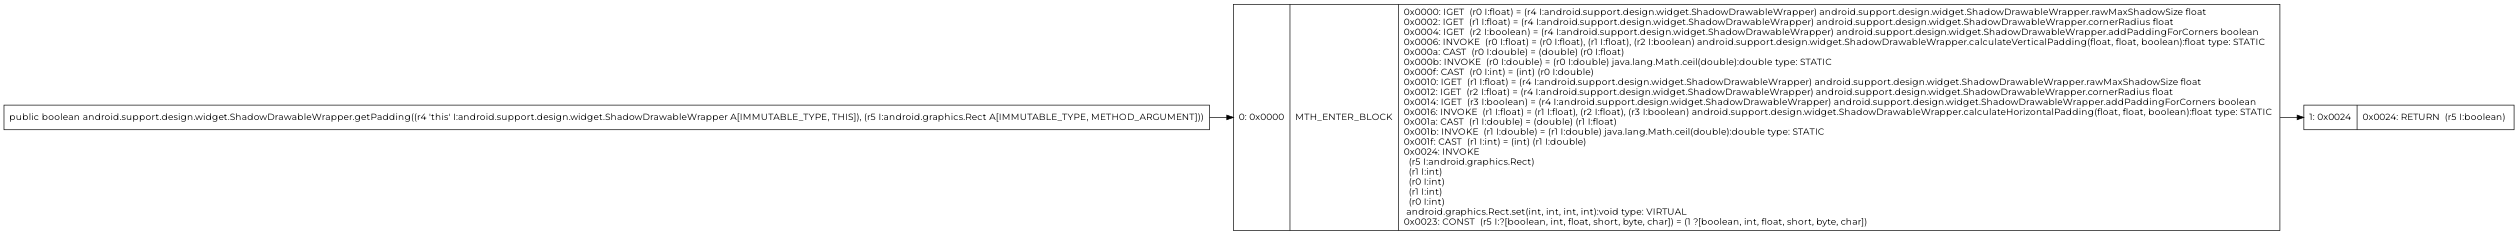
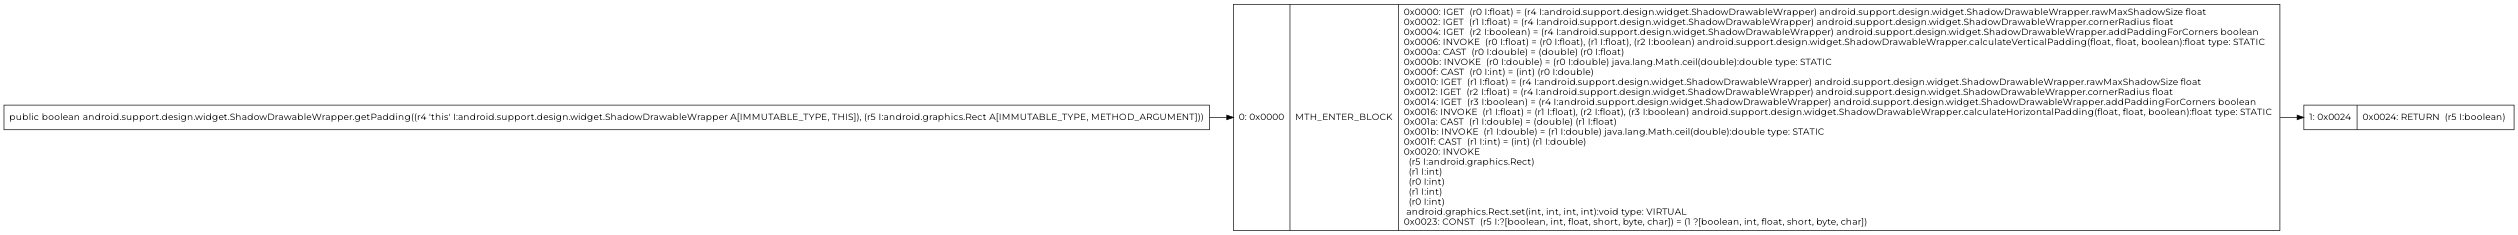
node "0: 0x0000": text "0x0024: INVOKE" -> "0x0020: INVOKE"
